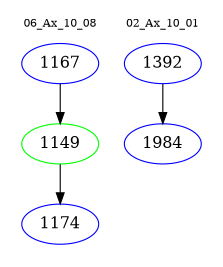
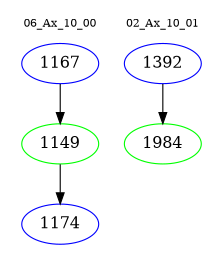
cluster "06_Ax_10_08": label "06_Ax_10_08" -> "06_Ax_10_00"
node "1984": color blue -> green
